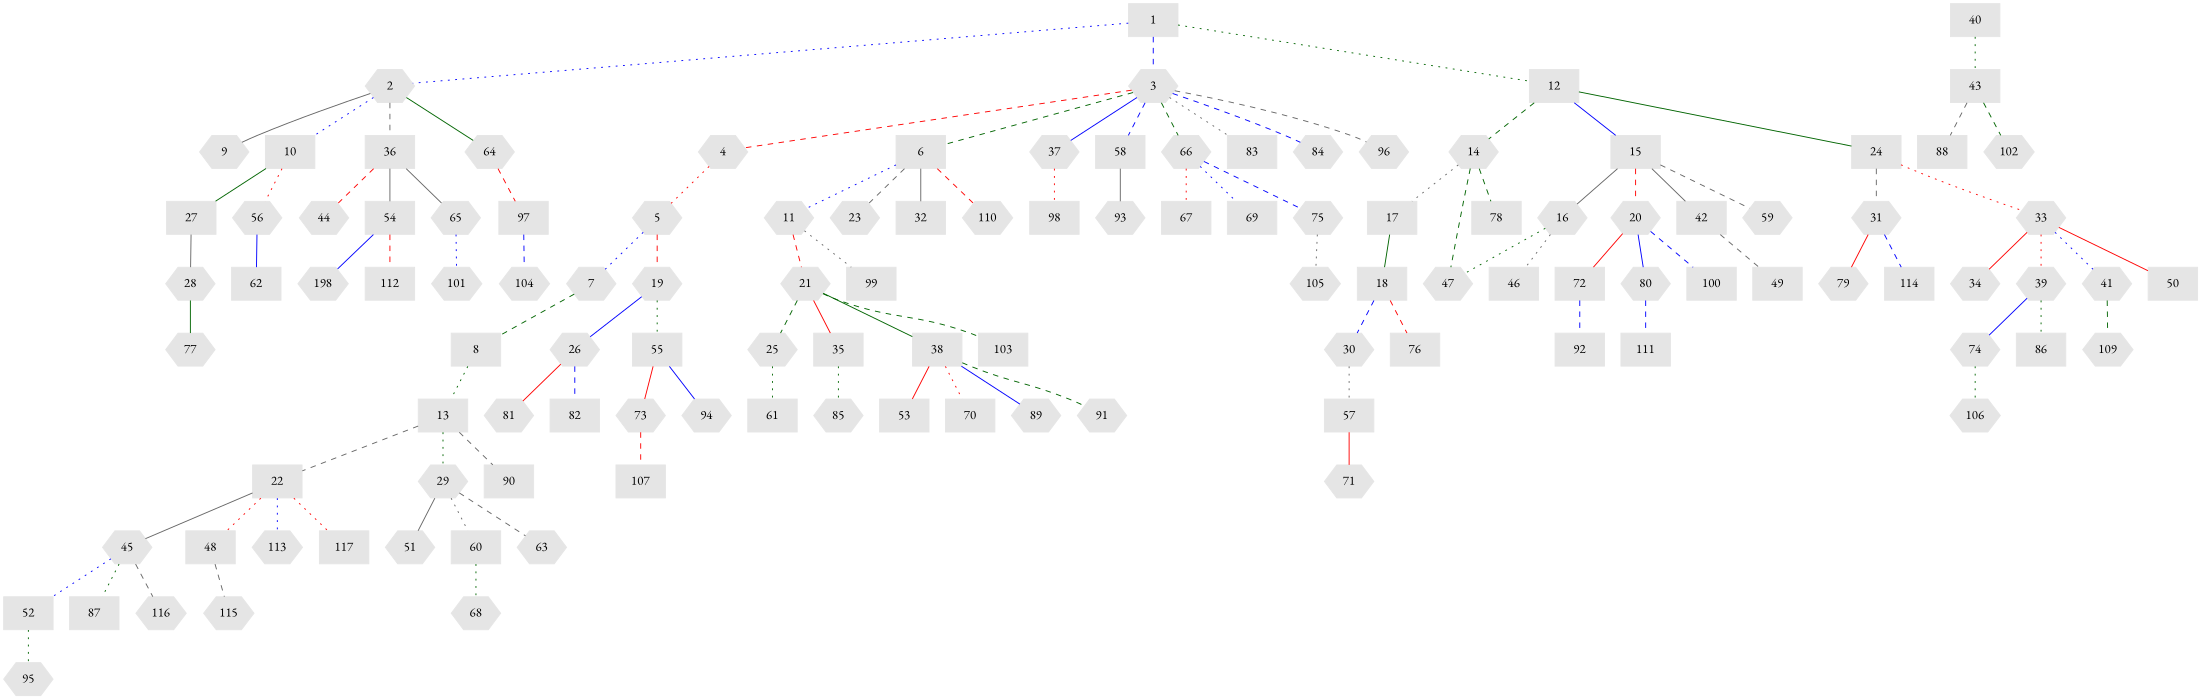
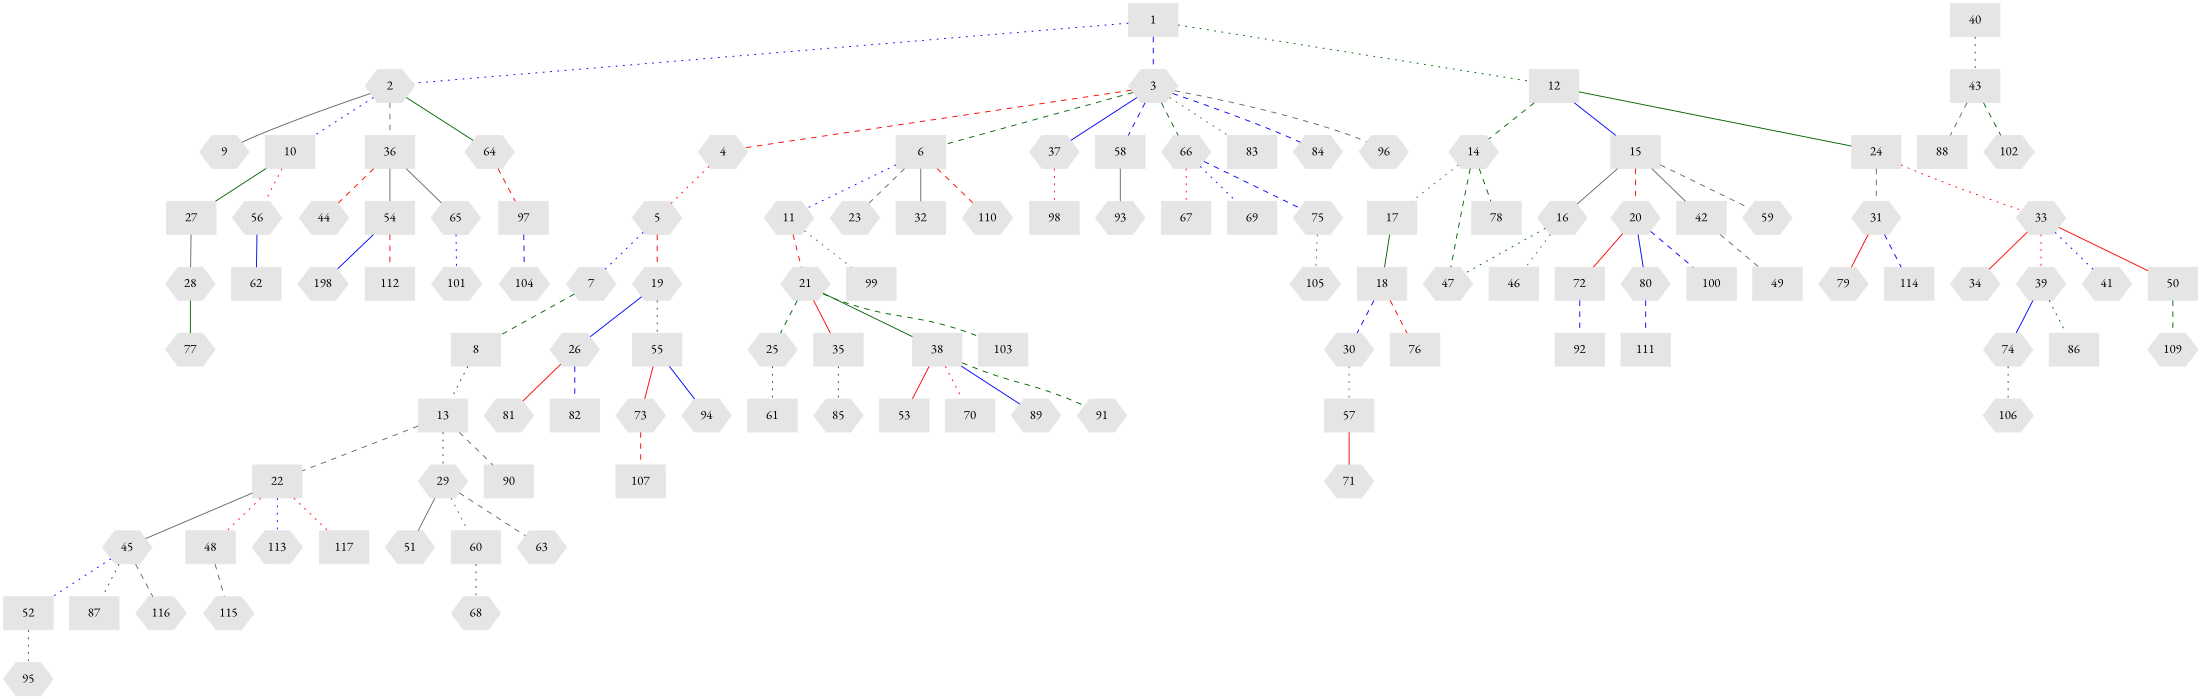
edge "41" -- "109": now "50" -- "109"
